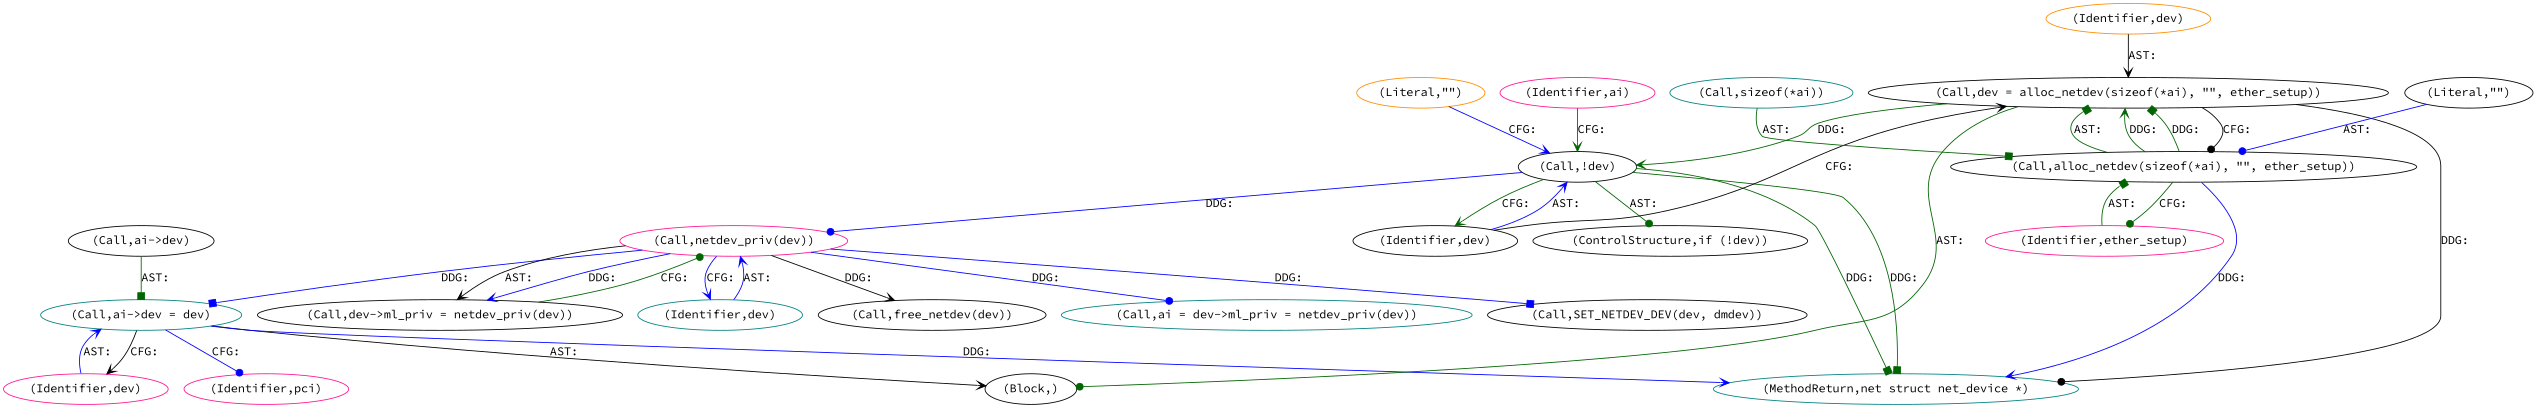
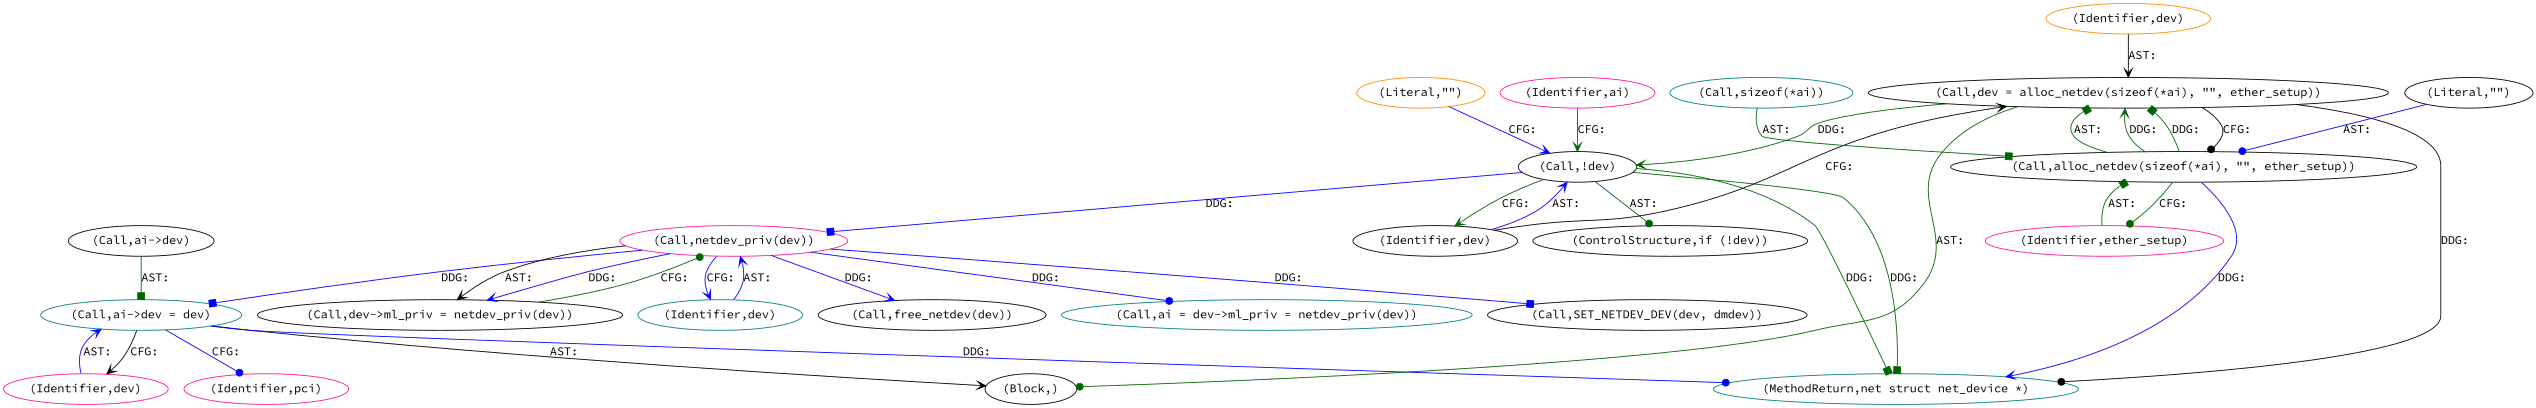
edge "(Call,!dev)" -> "(Call,netdev_priv(dev))": arrowhead dot -> box
edge "(Call,netdev_priv(dev))" -> "(Call,free_netdev(dev))": color black -> blue
edge "(Call,ai->dev = dev)" -> "(MethodReturn,net struct net_device *)": arrowhead vee -> dot
